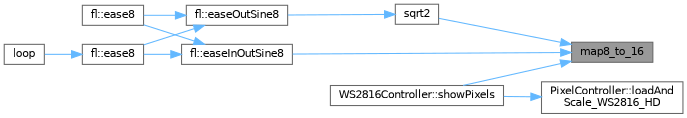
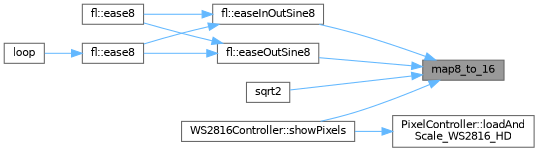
edge "fl::easeOutSine8" -> "sqrt2": now "fl::easeOutSine8" -> "map8_to_16"
